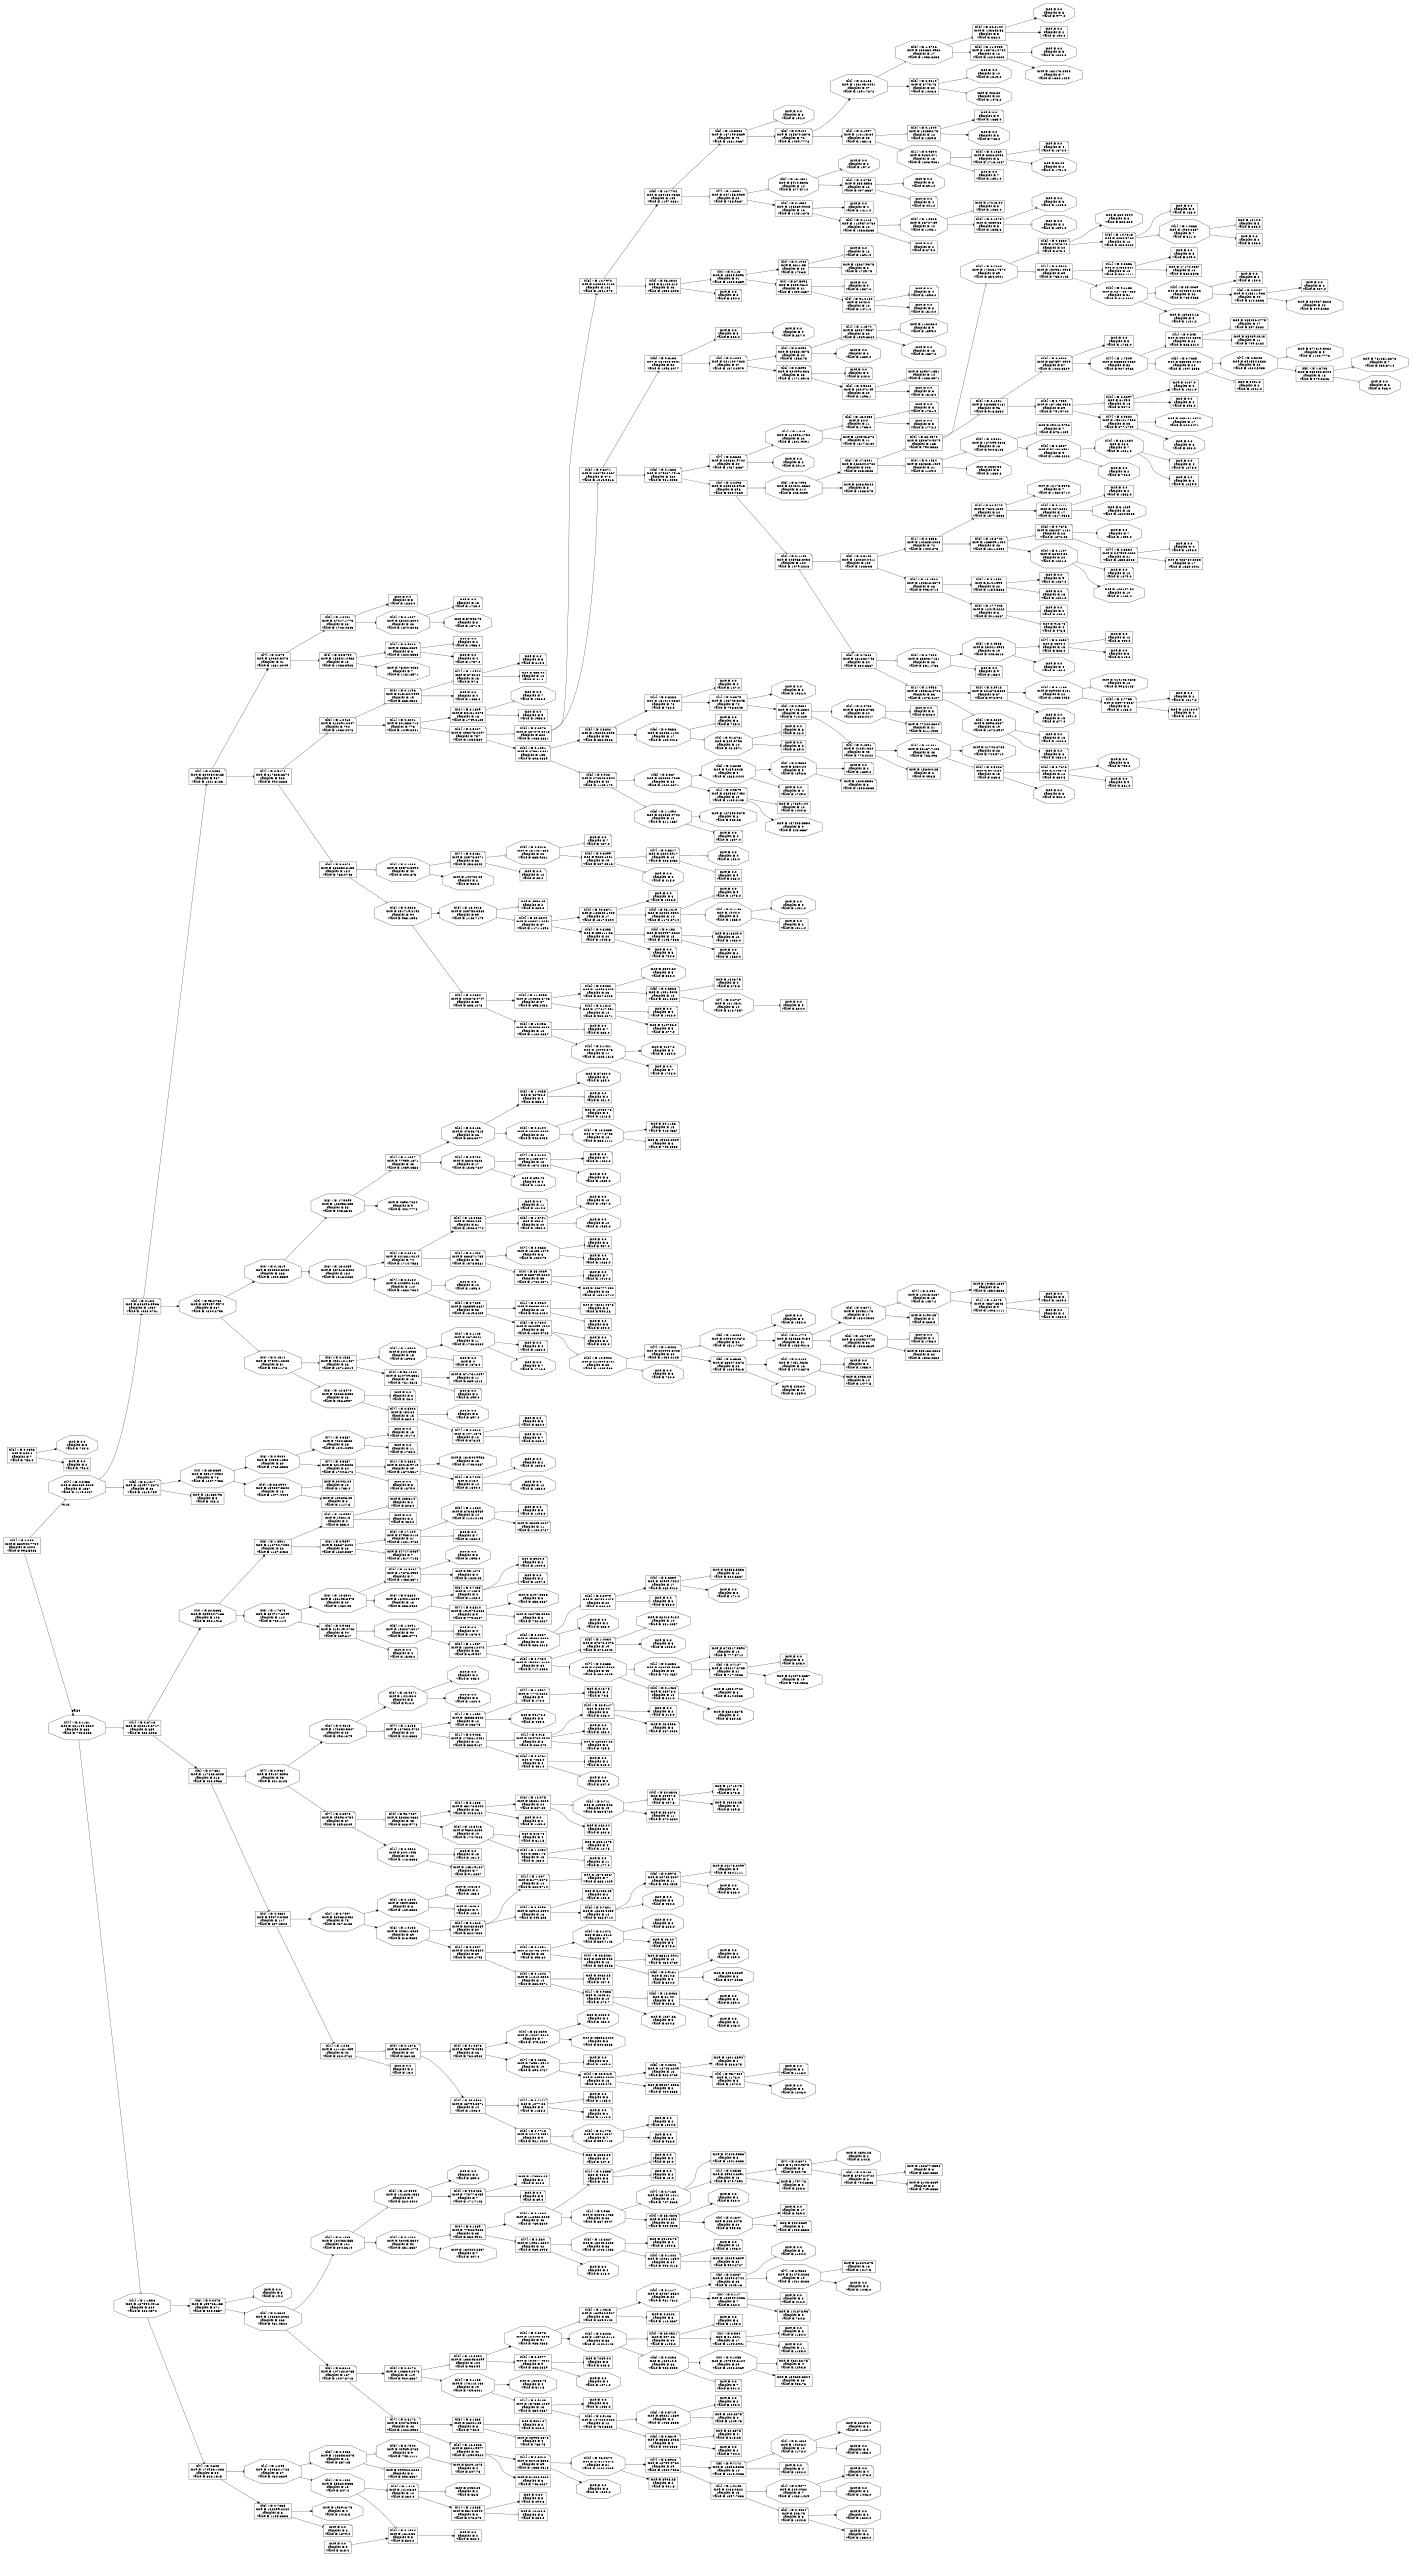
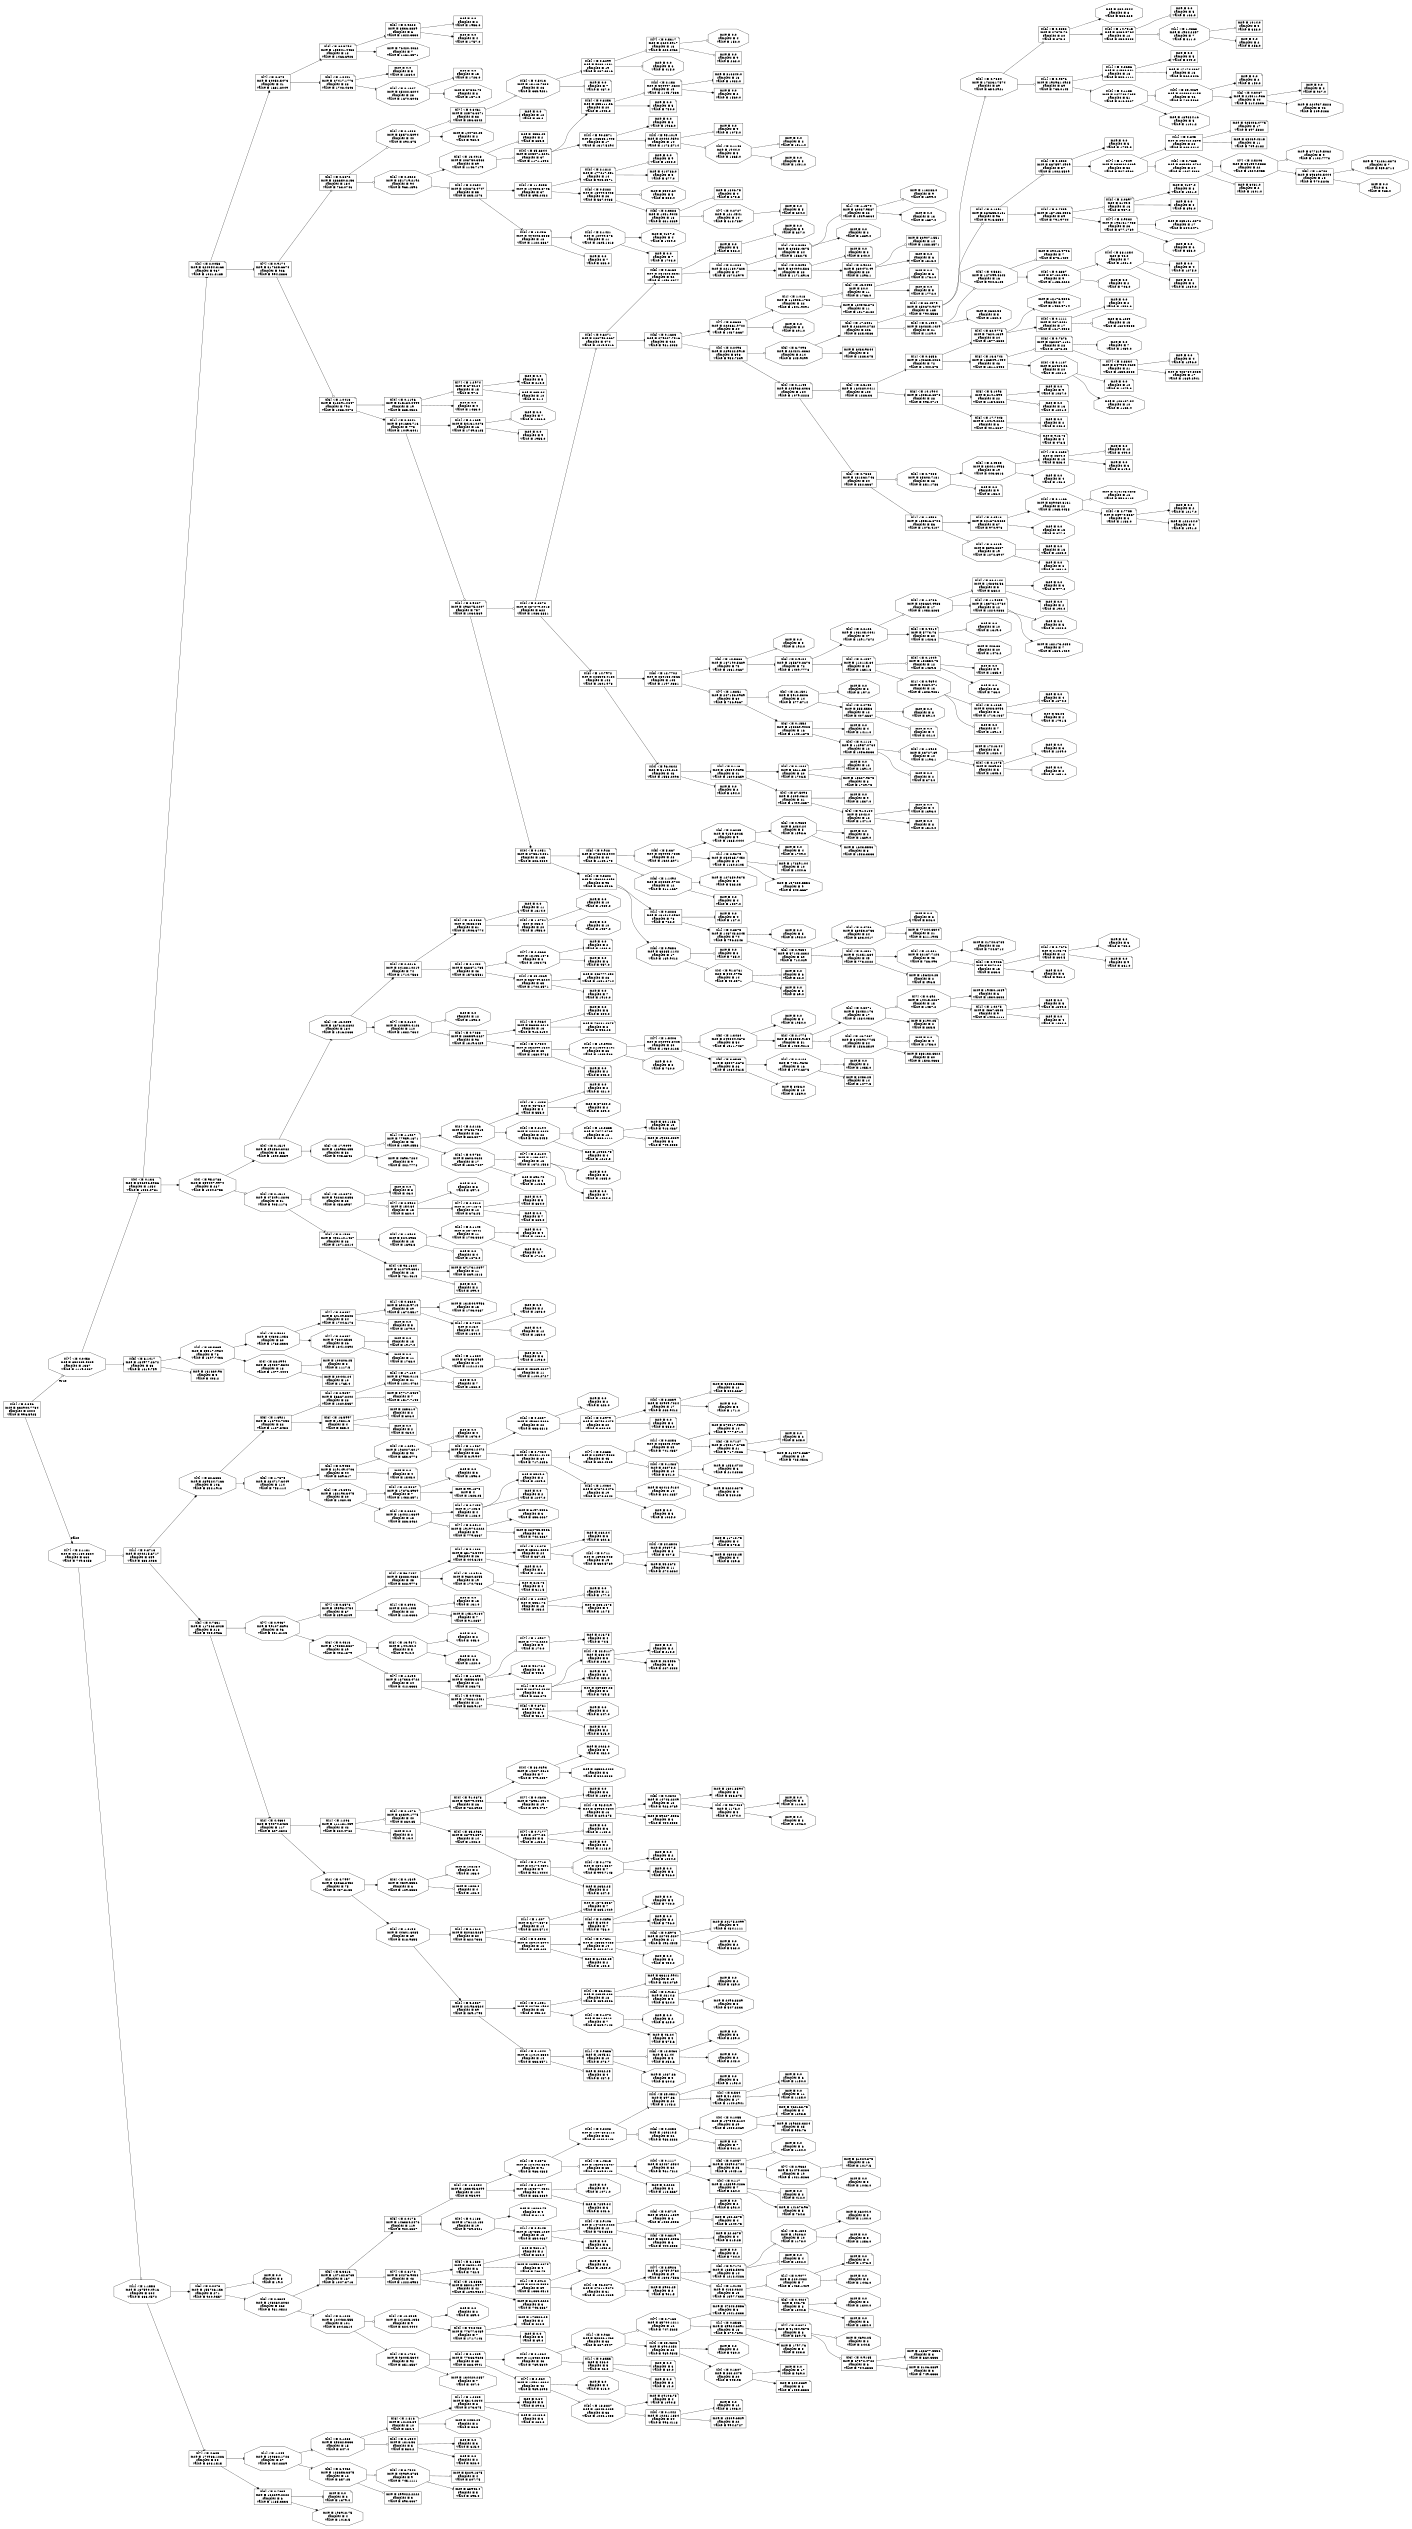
node "mse = 0.0 samples = 6 value = 983.0": label "mse = 0.0 samples = 6 value = 983.0" -> "mse = 0.0 value = 6 value = 983.0"
edge "X[2] <= 2.1143 mse = 267.5041 samples = 11 value = 1703.6364" -> "mse = 0.0 samples = 7 value = 1716.0": arrowhead tee -> odot
node "mse = 0.0 mse = 4 value = 1678.0": label "mse = 0.0 mse = 4 value = 1678.0" -> "mse = 0.0 samples = 4 value = 1678.0"
node "mse = 99.1875 samples = 4 value = 1323.25": label "mse = 99.1875 samples = 4 value = 1323.25" -> "mse = 99.1875 mse = 4 value = 1323.25"
edge "X[1] <= 1.207 mse = 5177.3878 samples = 14 value = 820.5714" -> "X[6] <= 0.4898 mse = 640.0 samples = 7 value = 756.0": added
edge "X[4] <= 95.7464 mse = 1176.0 samples = 5 value = 1074.0" -> "mse = 0.0 samples = 2 value = 1116.0": arrowhead odot -> diamond
node "mse = 63948.4 samples = 5 value = 695.0": added
edge "mse = 0.0 samples = 3 value = 615.0" -> "X[0] <= 0.1504 mse = 1816.56 samples = 5 value = 580.2": reversed
